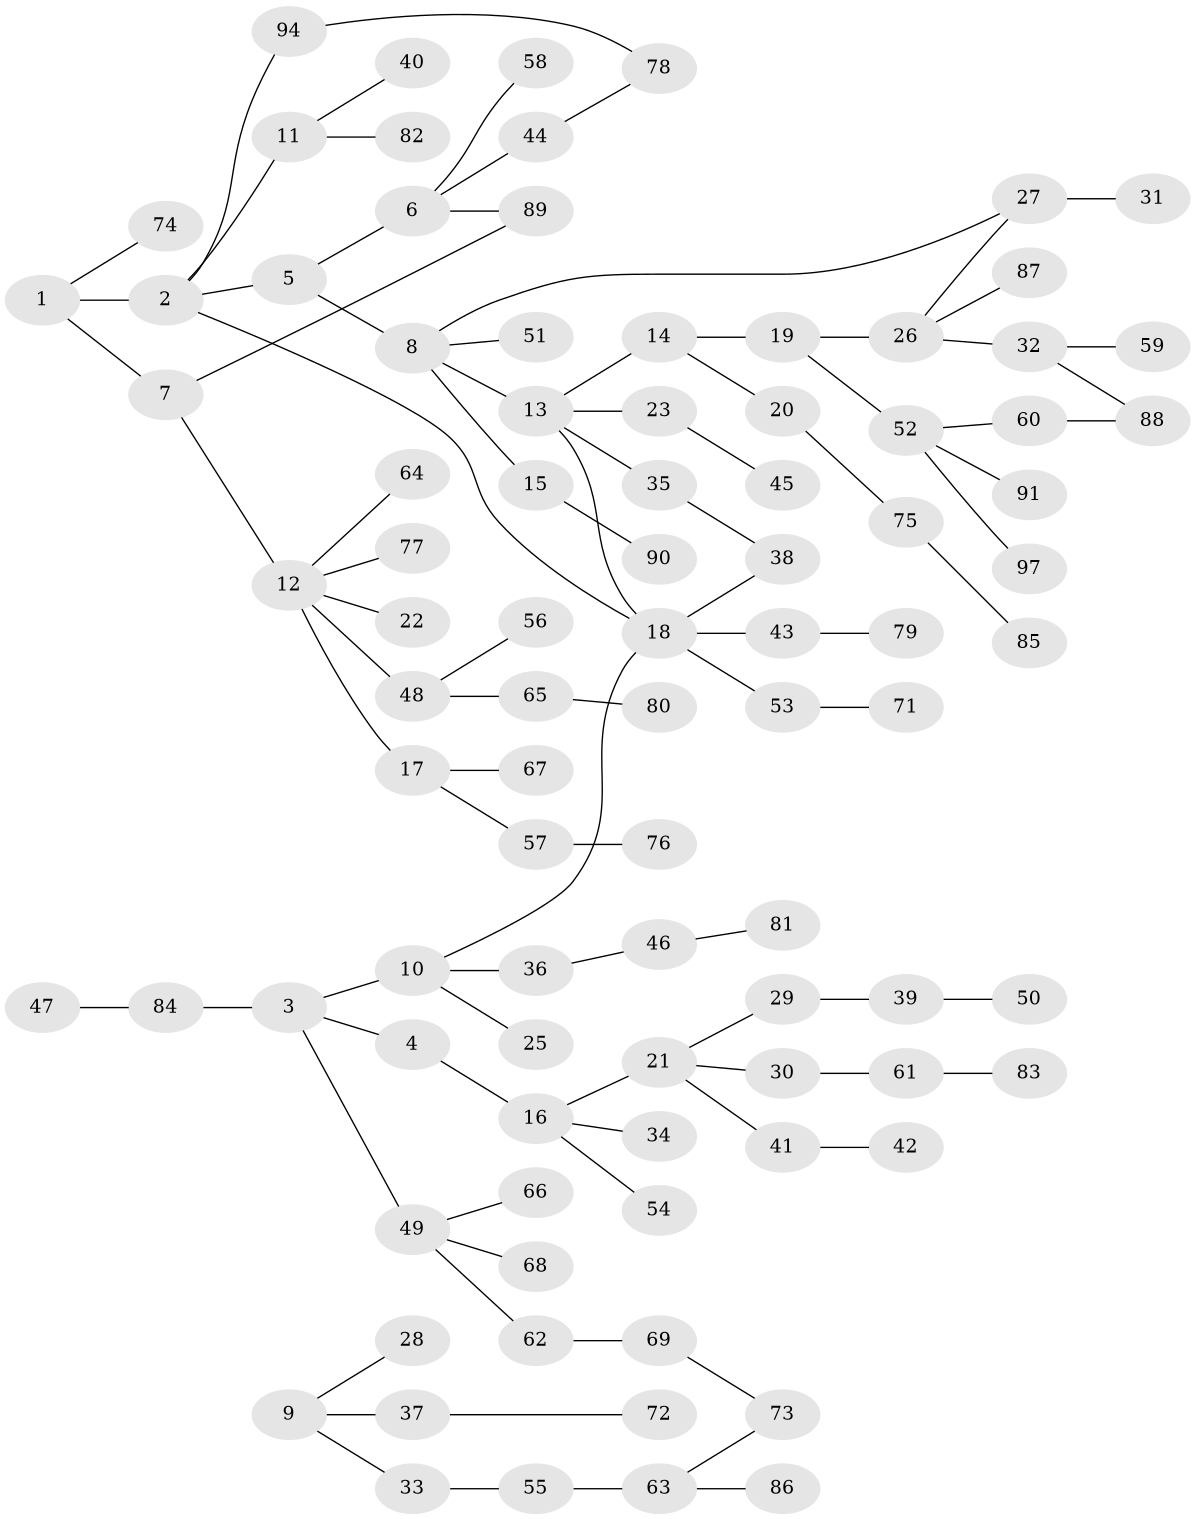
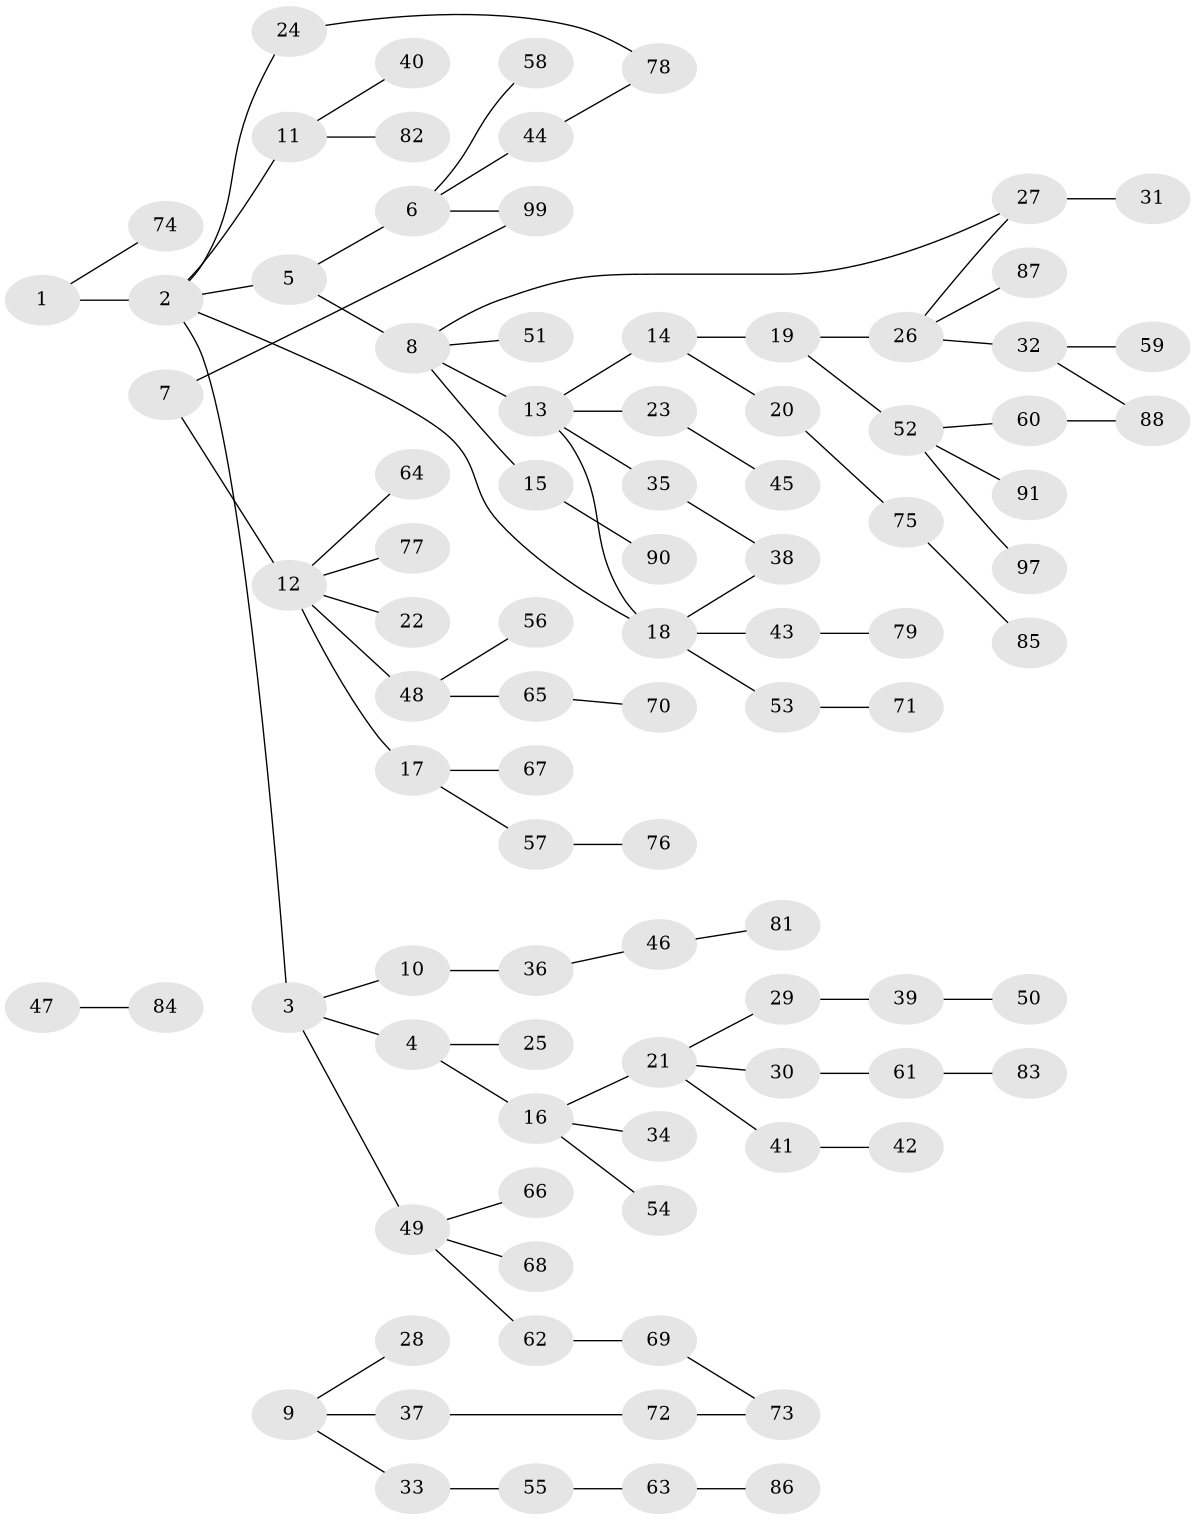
node "94": label "94" -> "24"
node "89": label "89" -> "99"
edge "1" -- "7": removed
node "80": label "80" -> "70"
edge "18" -- "10": removed
edge "84" -- "3": now "2" -- "3"
edge "10" -- "25": now "4" -- "25"
edge "73" -- "63": now "73" -- "72"
